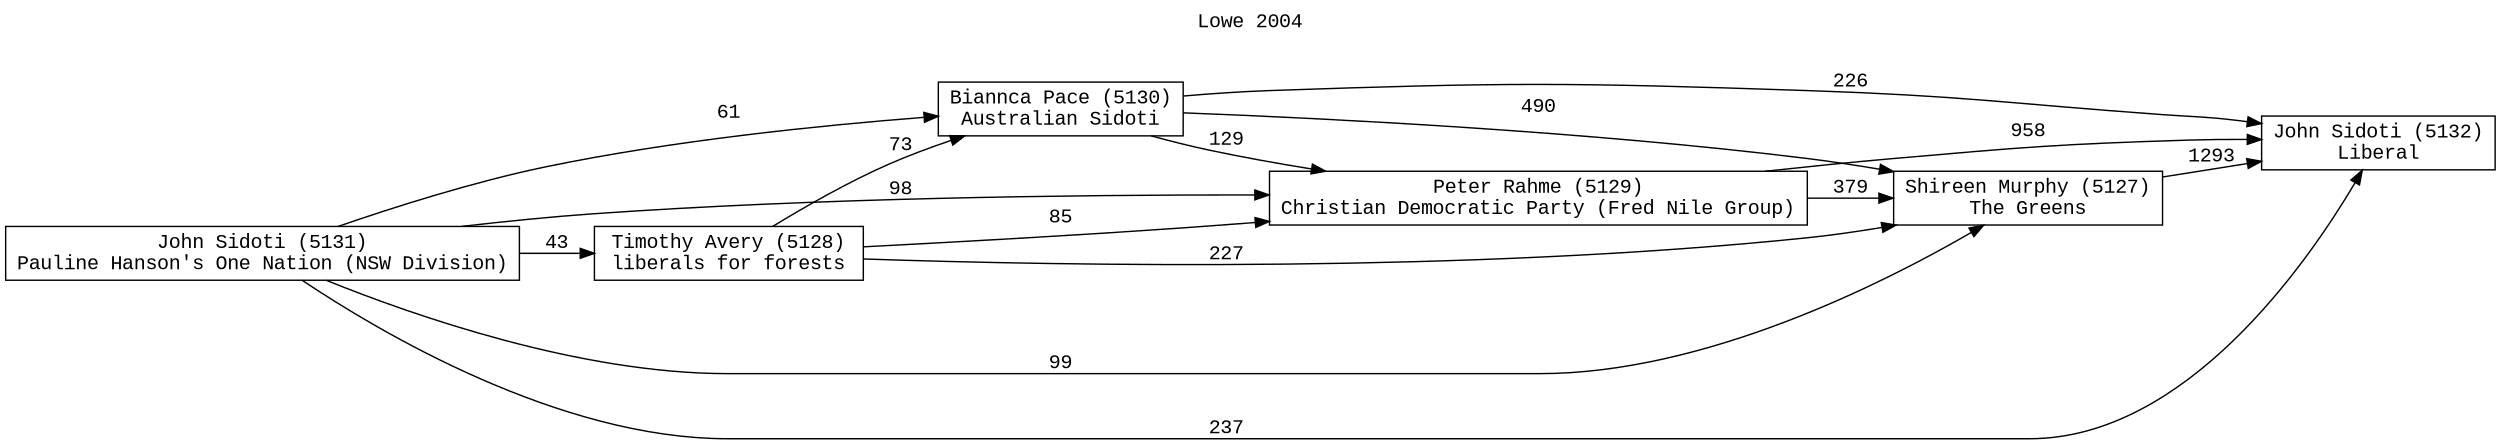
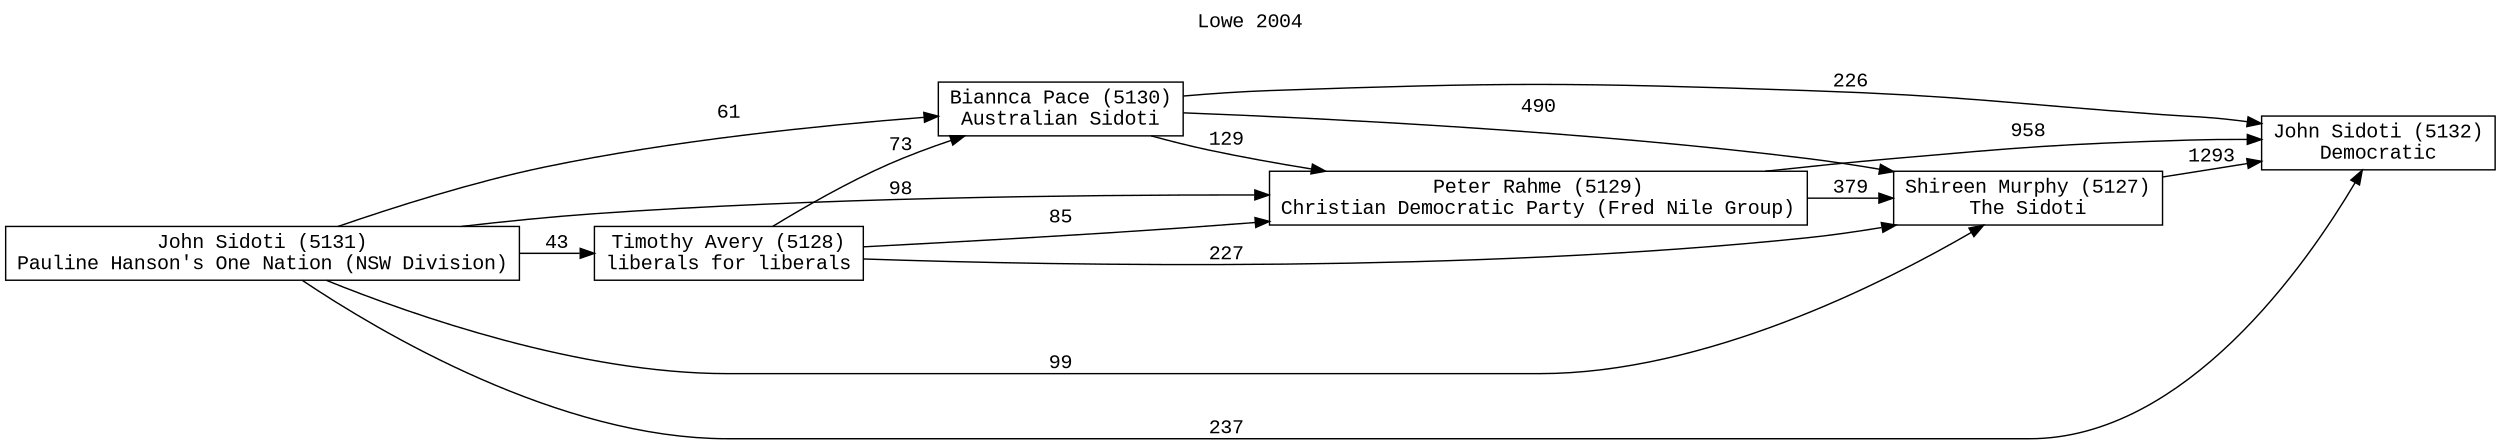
node "John Sidoti (5132) Liberal": label "John Sidoti (5132) Liberal" -> "John Sidoti (5132) Democratic"
node "Shireen Murphy (5127) The Greens": label "Shireen Murphy (5127) The Greens" -> "Shireen Murphy (5127) The Sidoti"
node "Timothy Avery (5128) liberals for forests": label "Timothy Avery (5128) liberals for forests" -> "Timothy Avery (5128) liberals for liberals"
